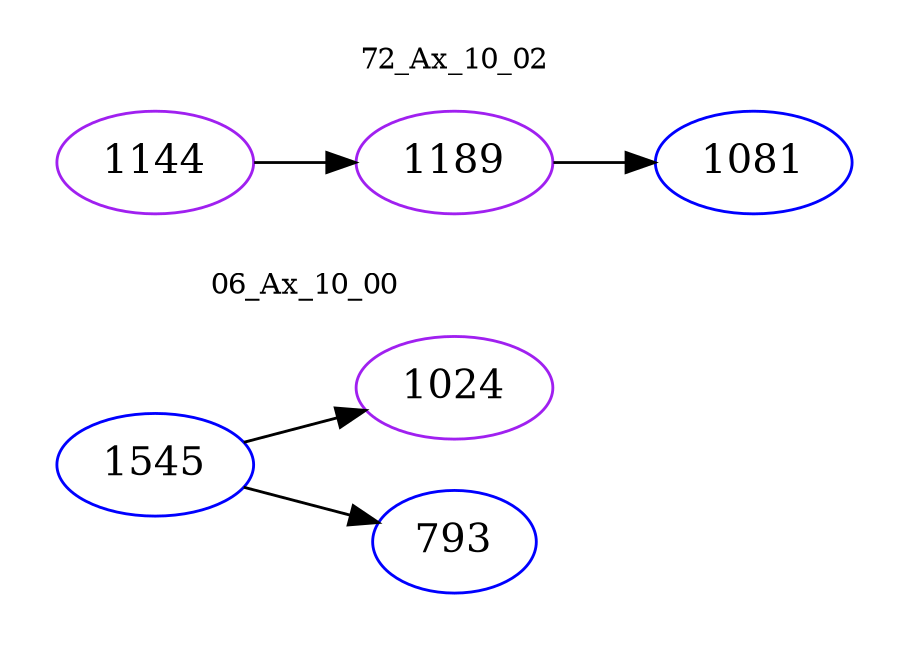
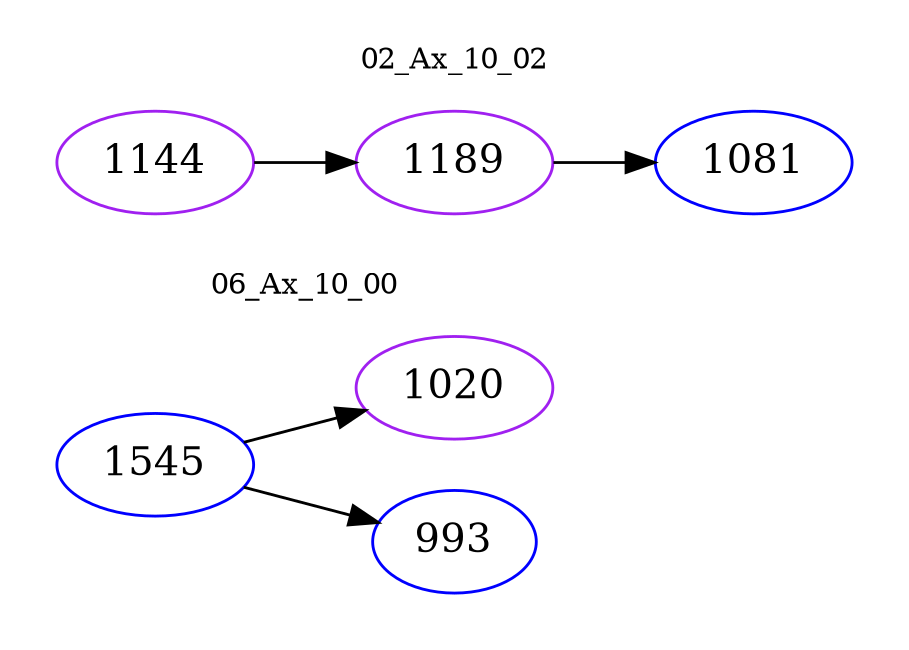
cluster "72_Ax_10_02": label "72_Ax_10_02" -> "02_Ax_10_02"
node "1024": label "1024" -> "1020"
node "793": label "793" -> "993"
